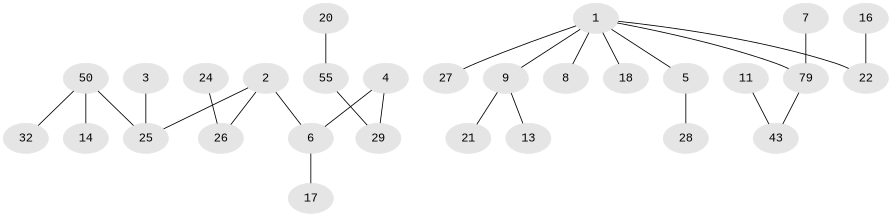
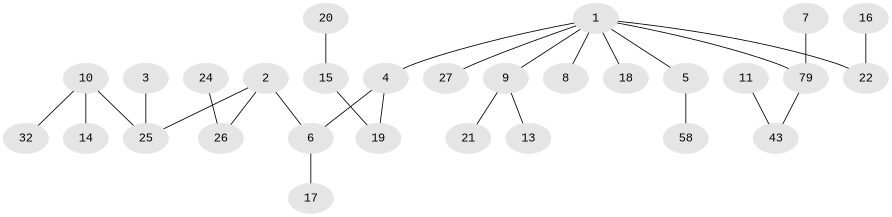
edge "1" -- "4": added
node "50": label "50" -> "10"
node "55": label "55" -> "15"
node "29": label "29" -> "19"
node "28": label "28" -> "58"
